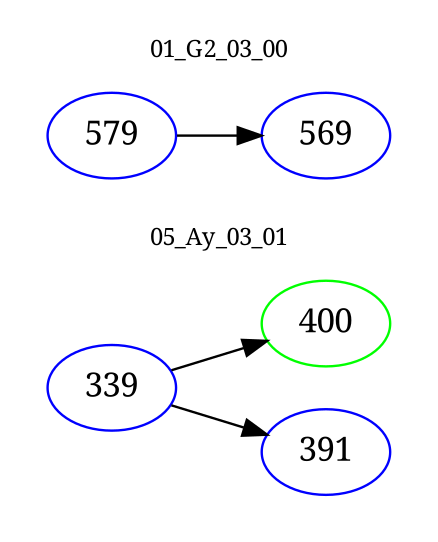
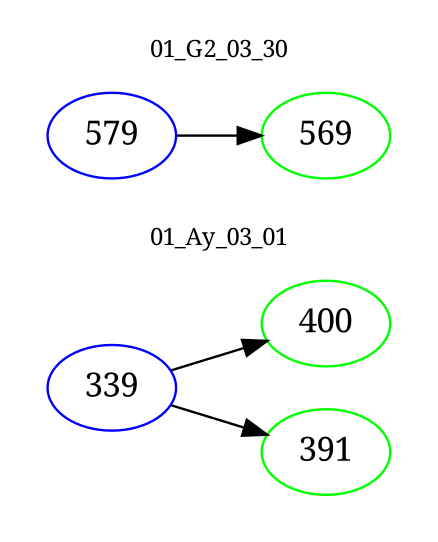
cluster "01_G2_03_00": label "01_G2_03_00" -> "01_G2_03_30"
node "569": color blue -> green
cluster "05_Ay_03_01": label "05_Ay_03_01" -> "01_Ay_03_01"
node "391": color blue -> green
